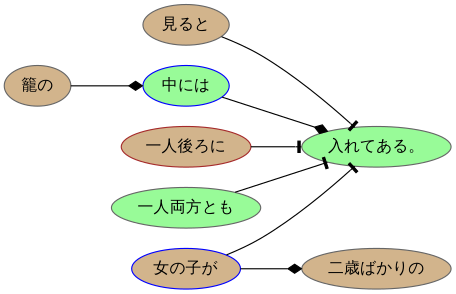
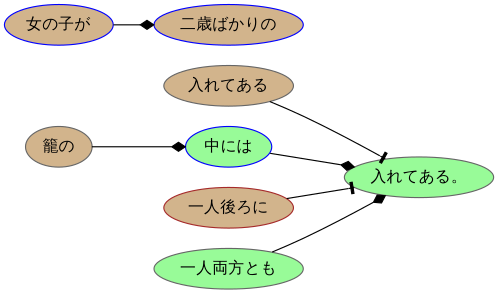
node "見ると": label "見ると" -> "入れてある"
edge "一人両方とも" -> "入れてある。": arrowhead tee -> diamond
edge "女の子が" -> "入れてある。": removed
node "二歳ばかりの": color gray40 -> blue
